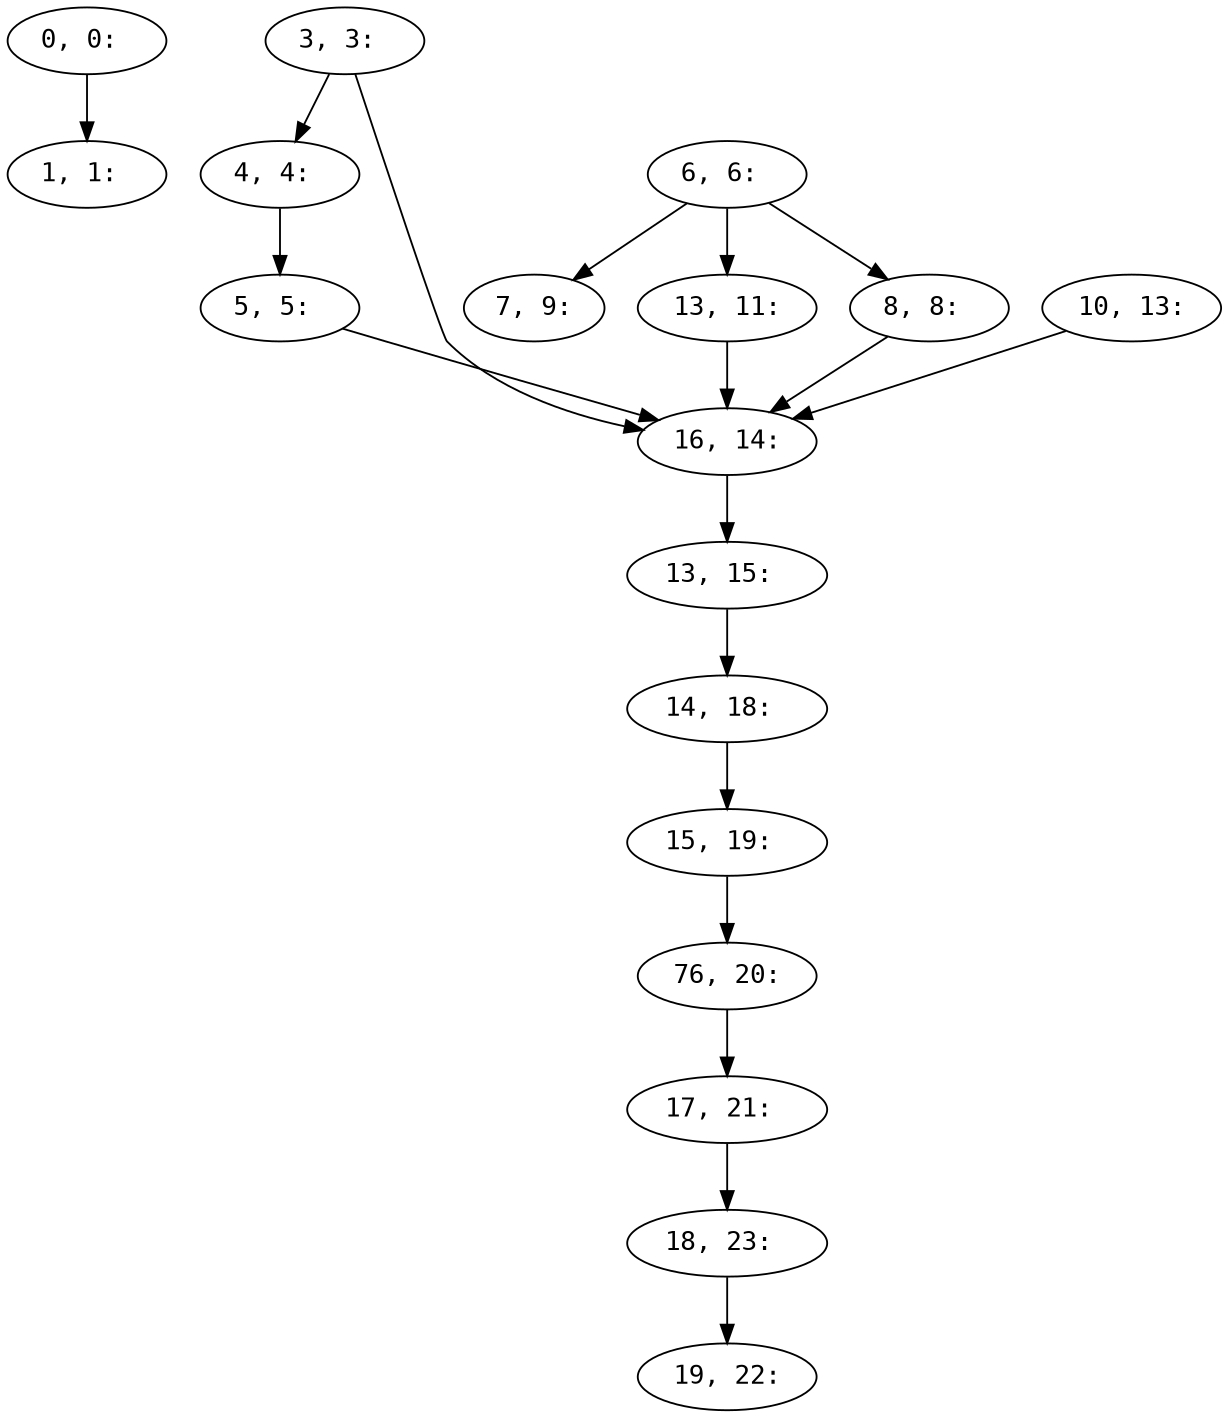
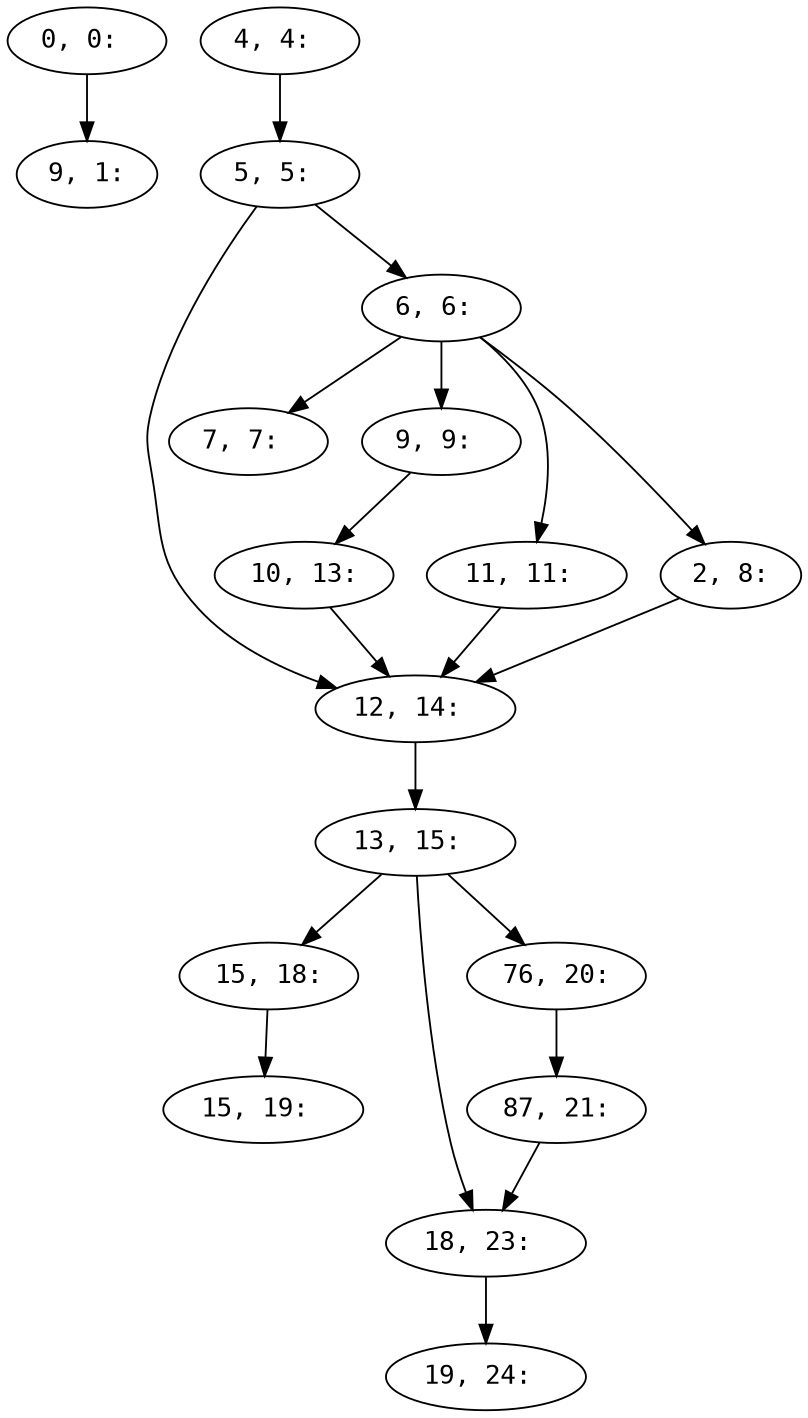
node "3, 3:": removed
node "1, 1:": label "1, 1:" -> "9, 1:"
edge "5, 5:" -> "6, 6:": added
node "7, 9:": label "7, 9:" -> "7, 7:"
node "13, 11:": label "13, 11:" -> "11, 11:"
node "8, 8:": label "8, 8:" -> "2, 8:"
node "9, 9:": added
node "16, 14:": label "16, 14:" -> "12, 14:"
node "14, 18:": label "14, 18:" -> "15, 18:"
edge "15, 19:" -> "76, 20:": now "13, 15:" -> "76, 20:"
edge "13, 15:" -> "18, 23:": added
node "17, 21:": label "17, 21:" -> "87, 21:"
node "19, 22:": label "19, 22:" -> "19, 24:"
